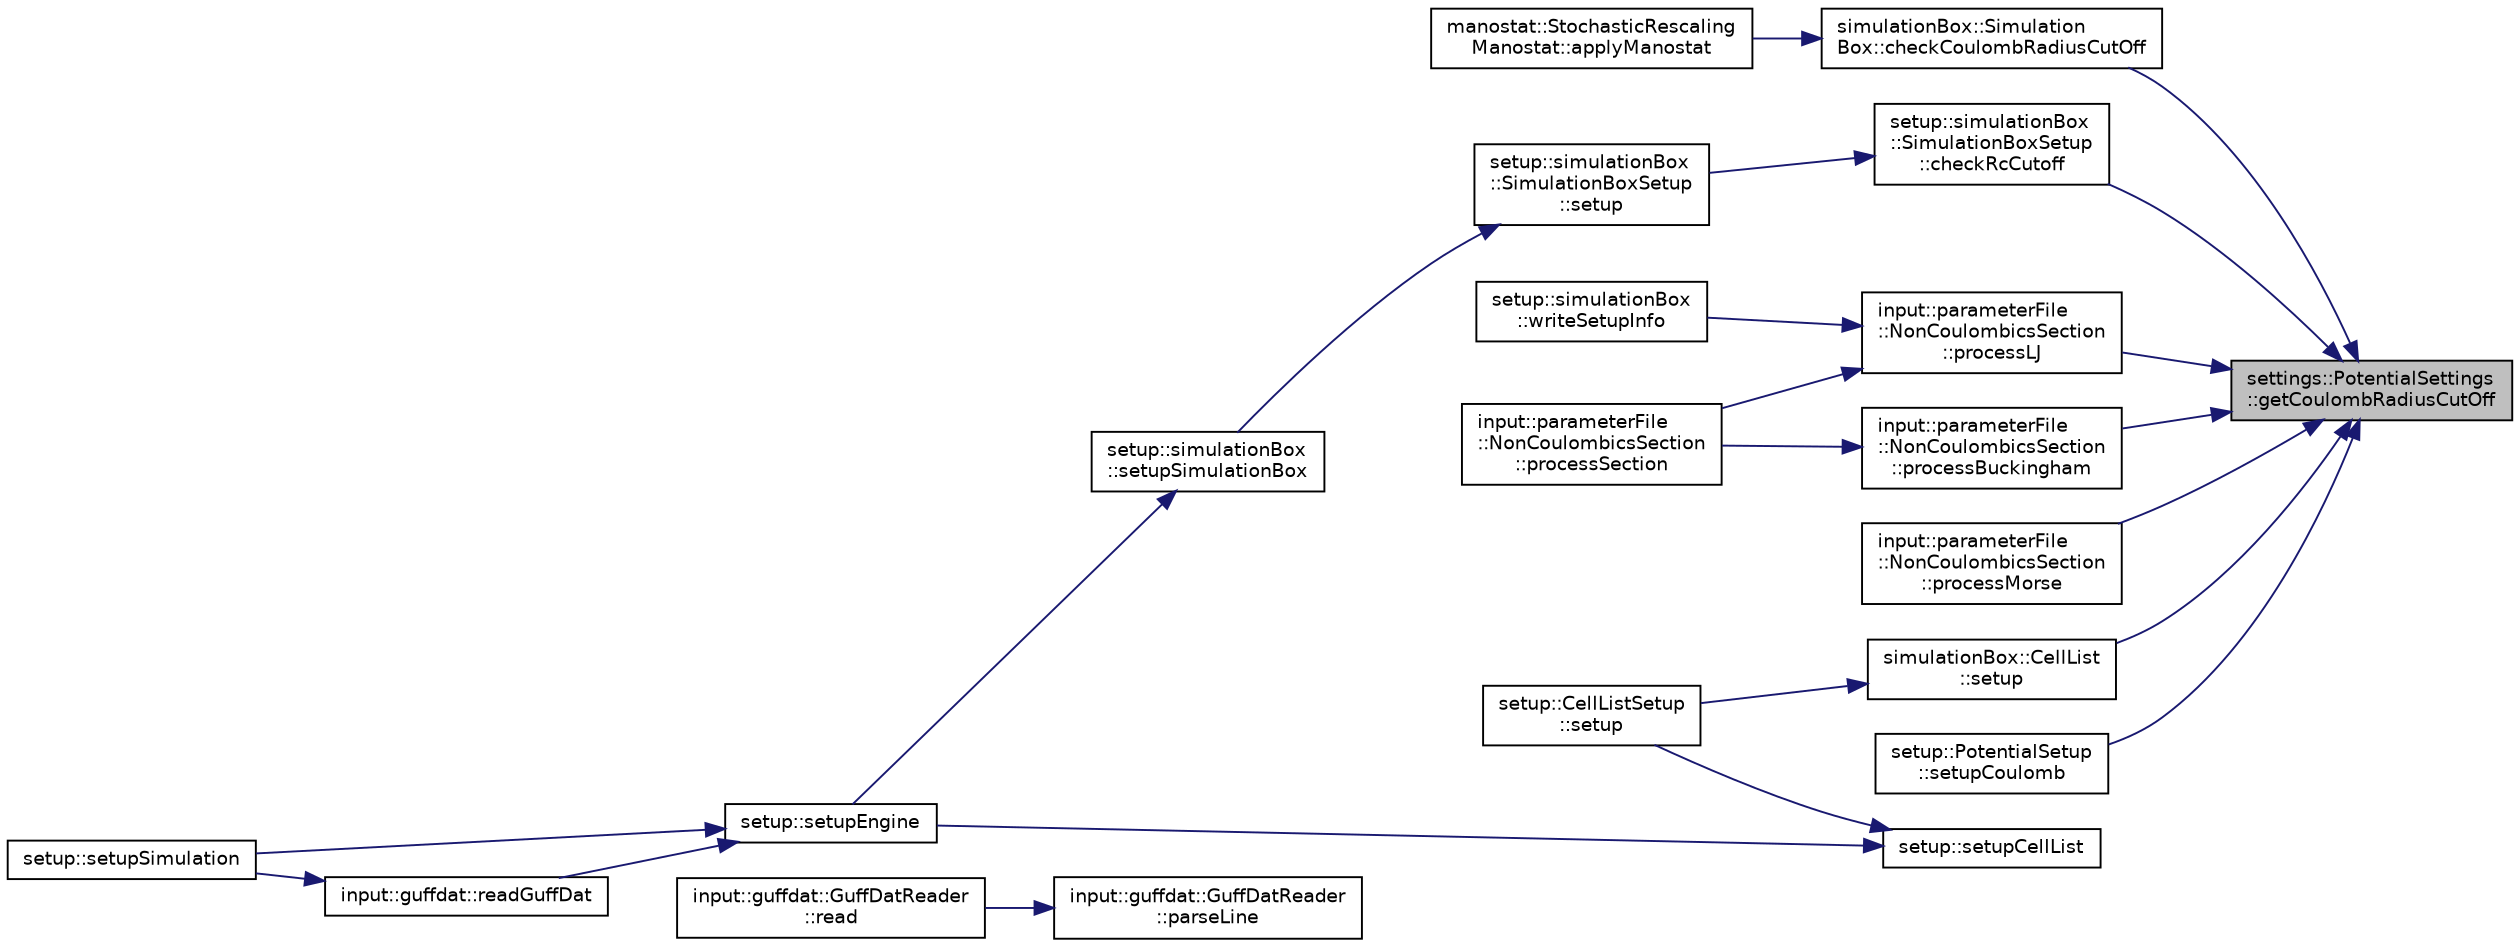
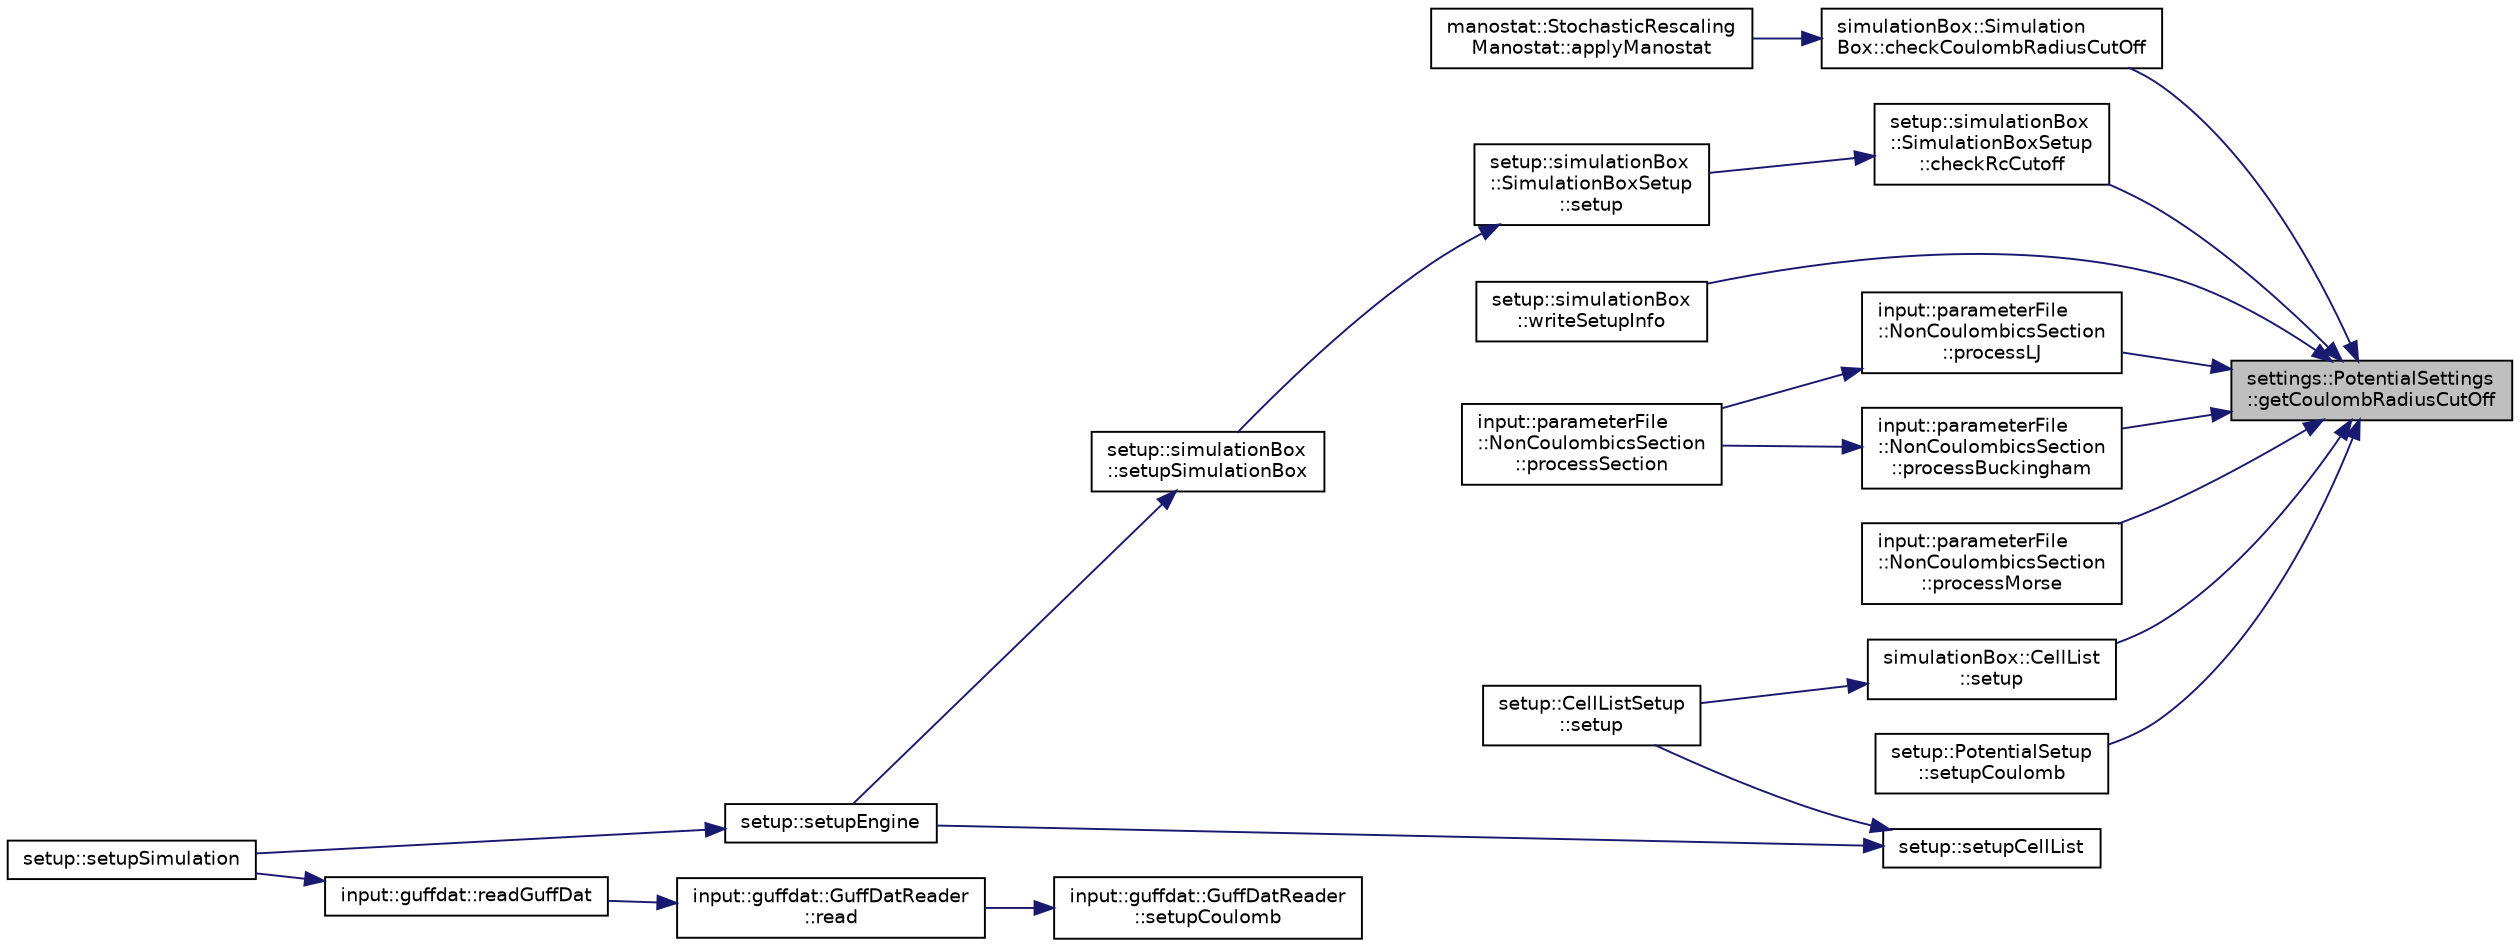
edge "setup::simulationBox ::writeSetupInfo" -> "input::parameterFile ::NonCoulombicsSection ::processLJ": now "setup::simulationBox ::writeSetupInfo" -> "settings::PotentialSettings ::getCoulombRadiusCutOff"
edge "input::guffdat::readGuffDat" -> "setup::setupEngine": now "input::guffdat::readGuffDat" -> "input::guffdat::GuffDatReader ::read"
node "input::guffdat::GuffDatReader ::parseLine": label "input::guffdat::GuffDatReader ::parseLine" -> "input::guffdat::GuffDatReader ::setupCoulomb"
